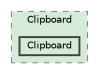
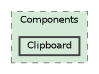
cluster "Clipboard": label "Clipboard" -> "Components"
